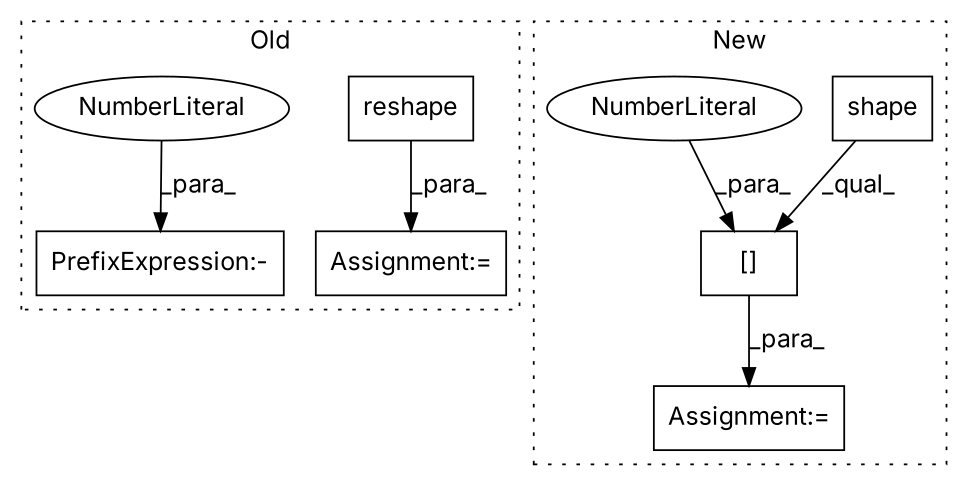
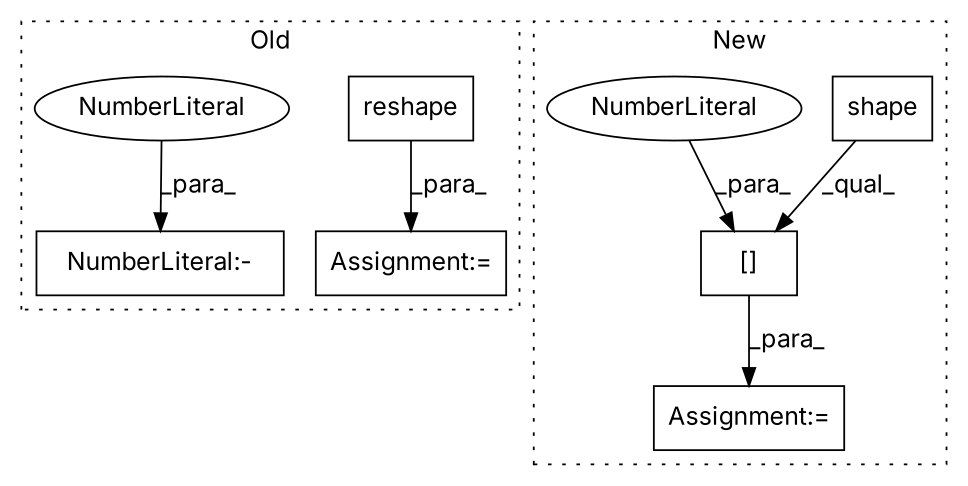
node "PrefixExpression:-": label "PrefixExpression:-" -> "NumberLiteral:-"
